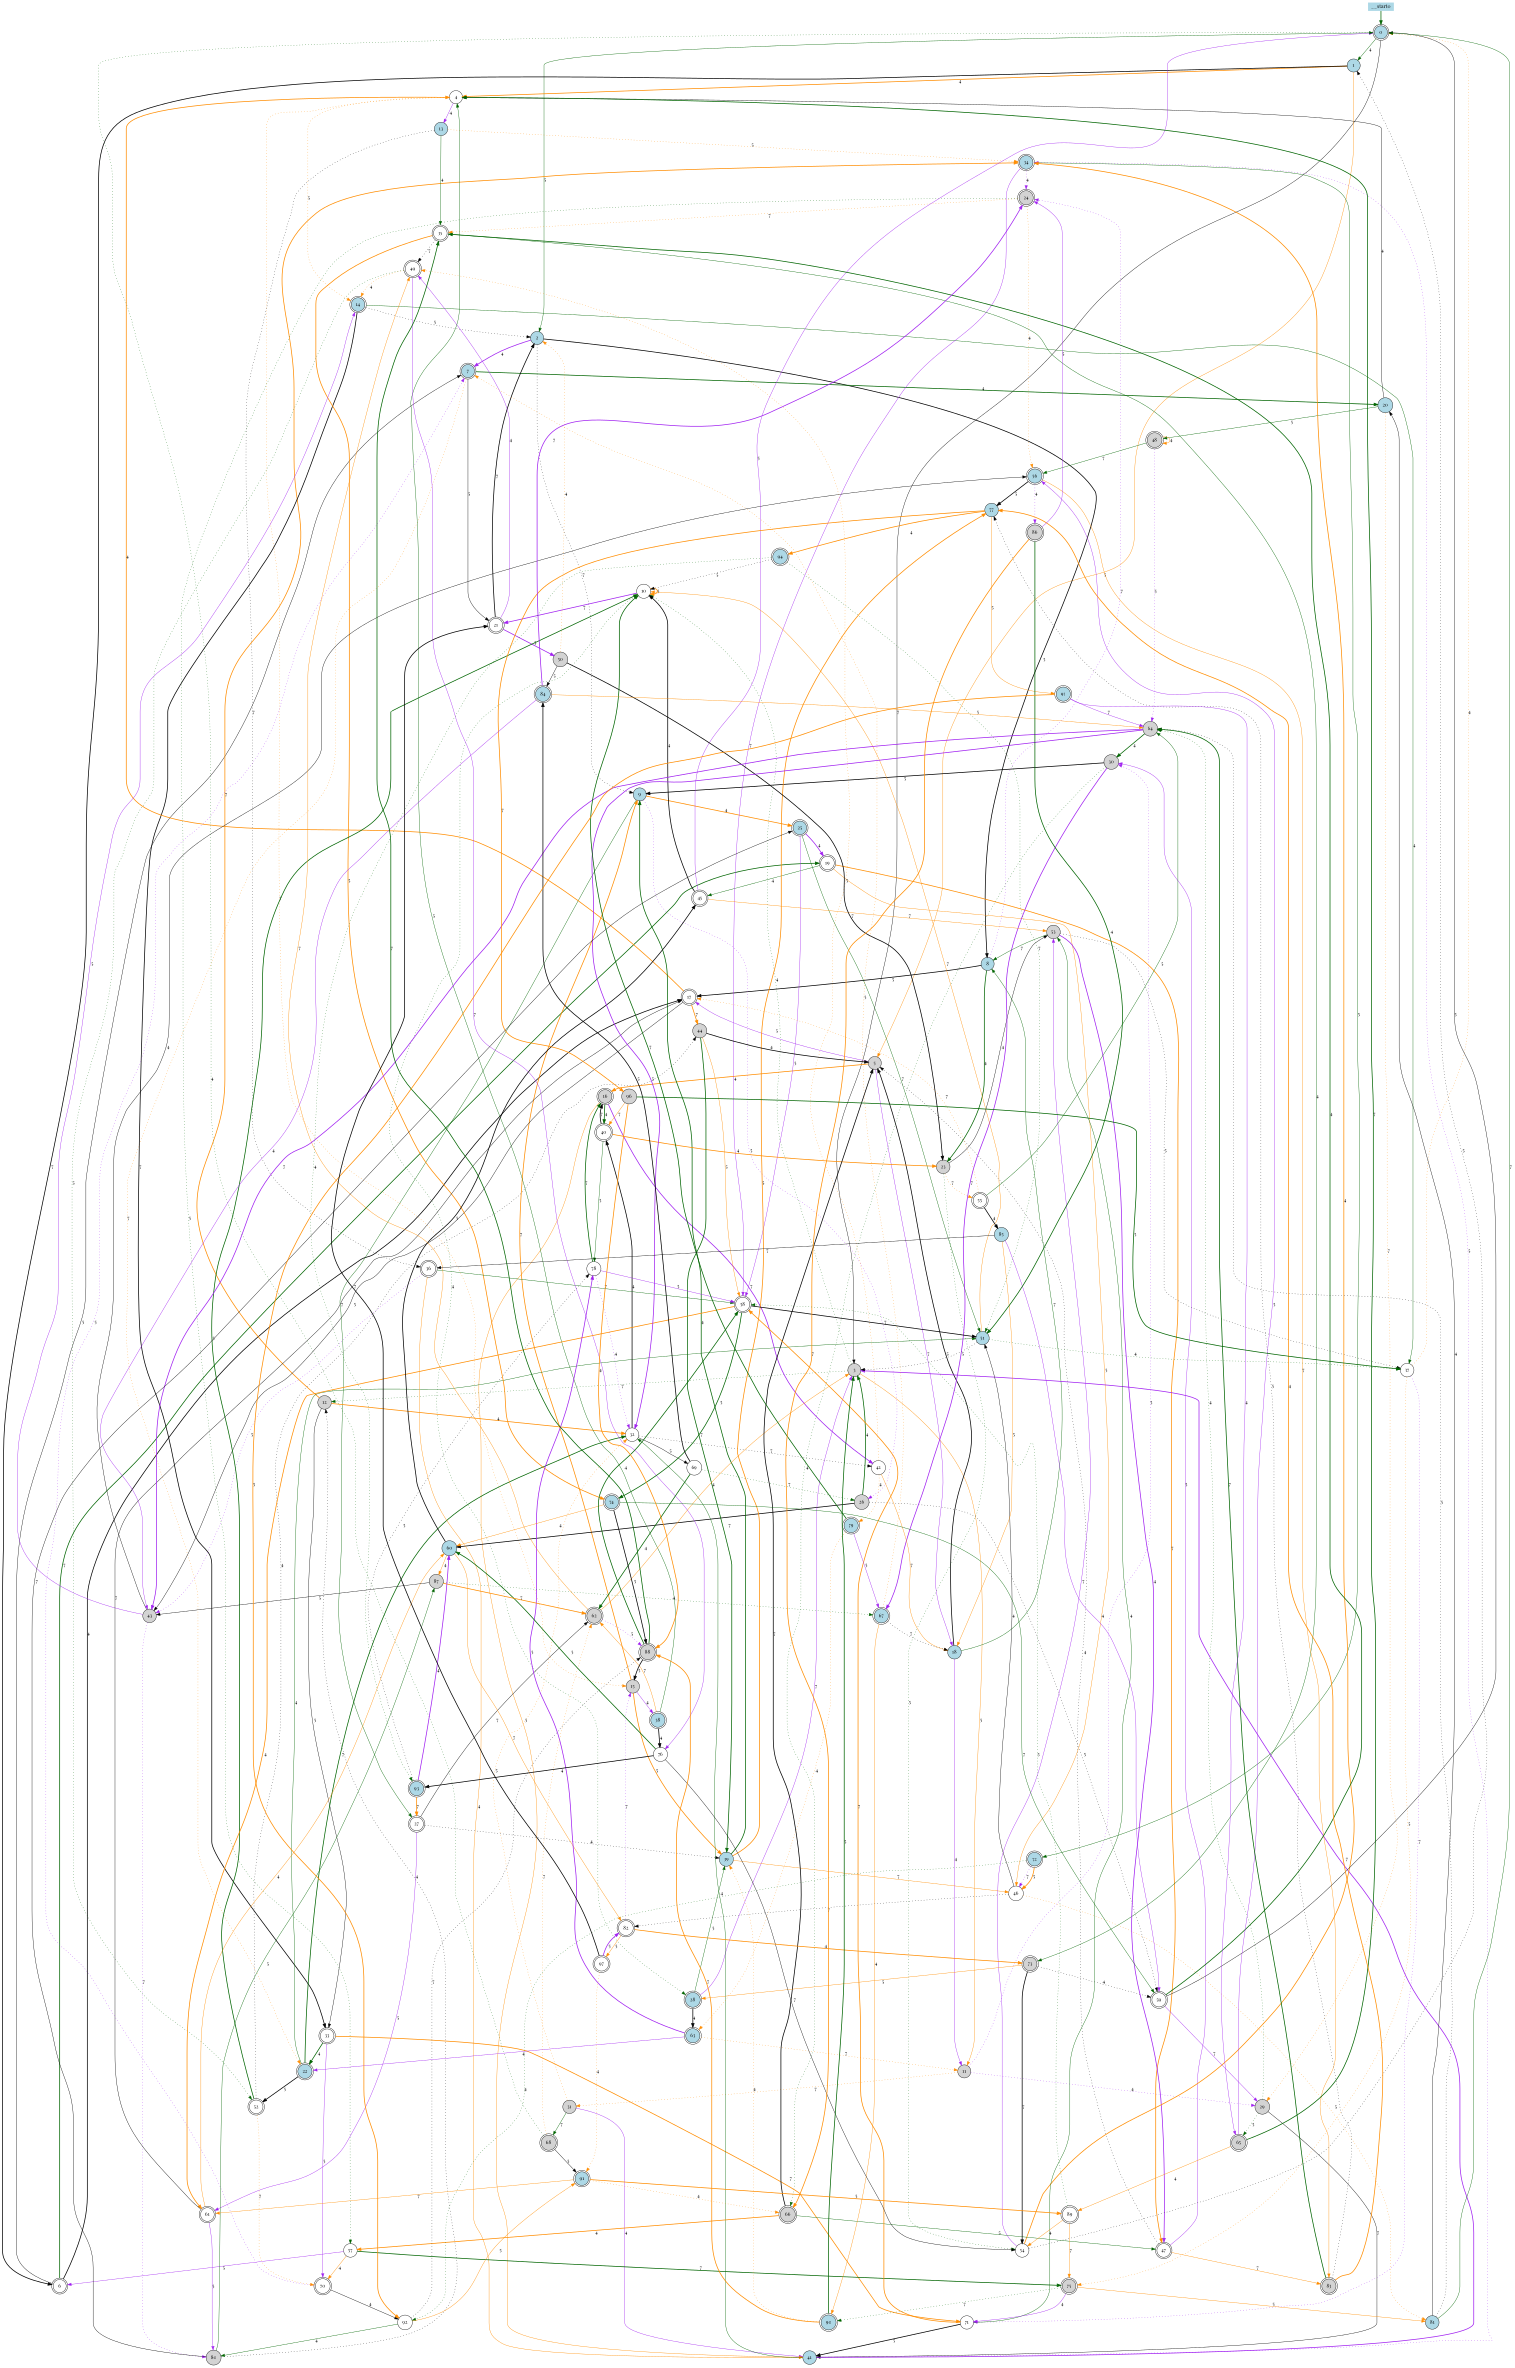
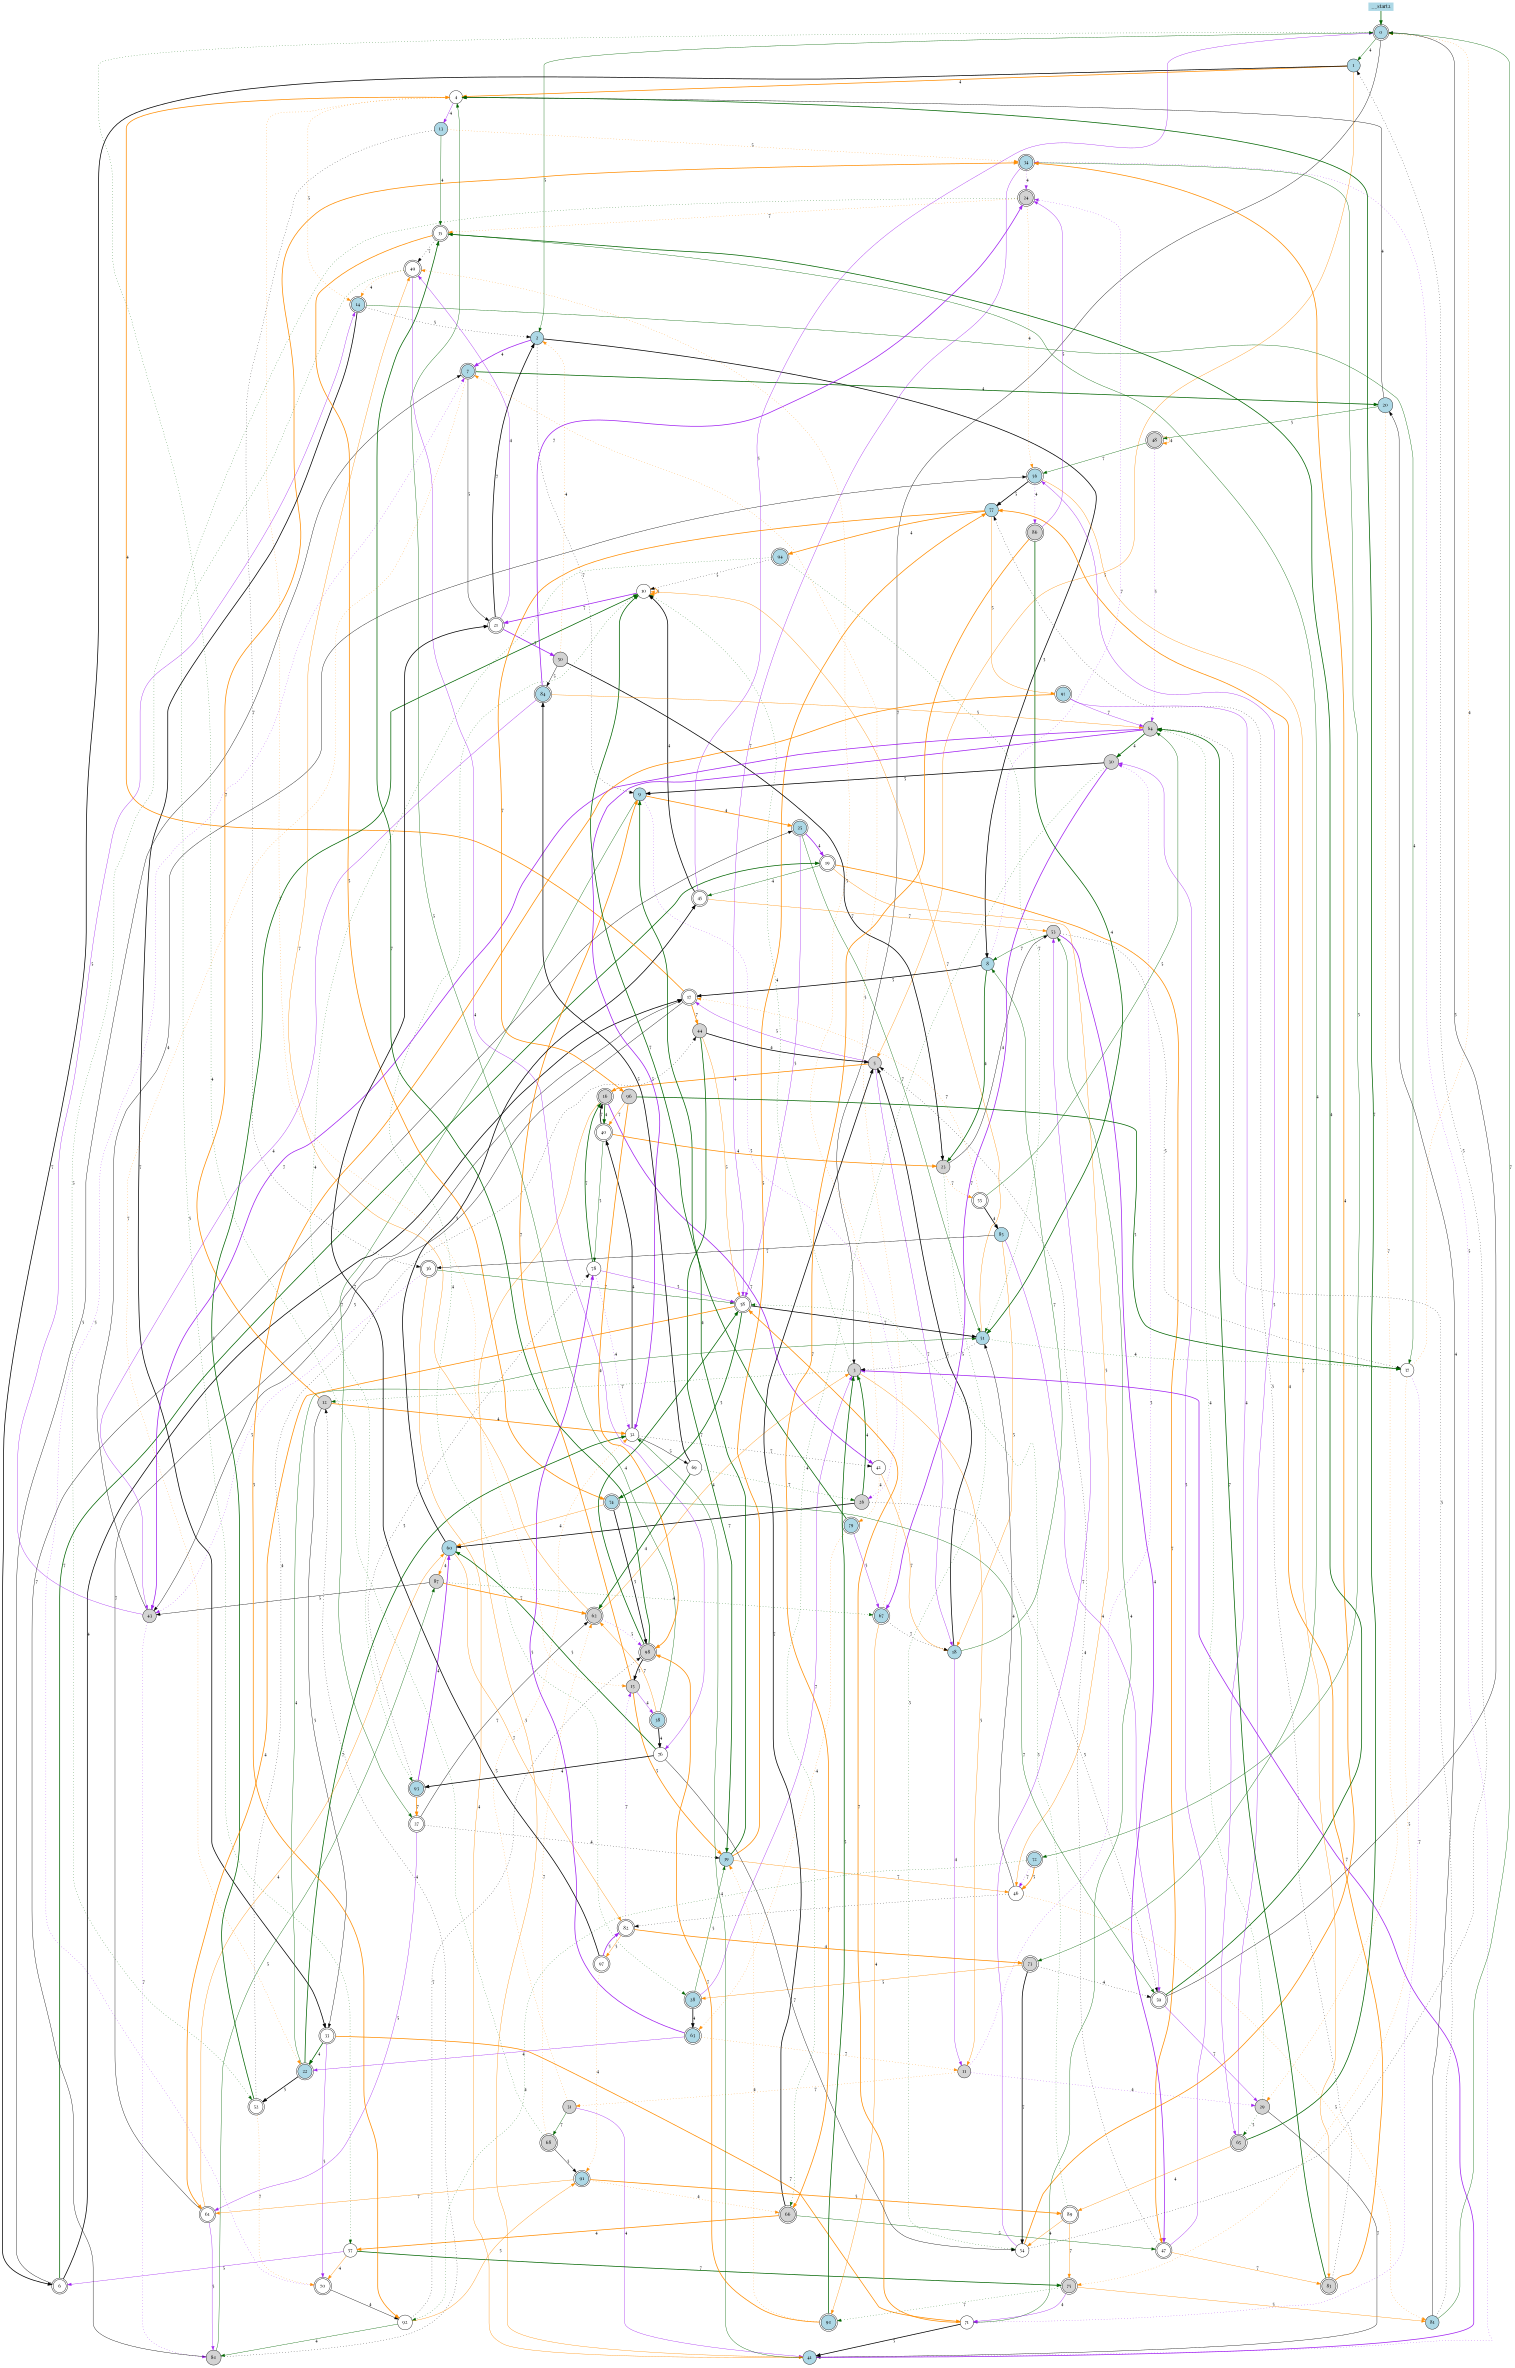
node "__start0": label "__start0" -> "__start2"
edge "49" -> "76": label "7" -> "4"
node "88": label "88" -> "98"
